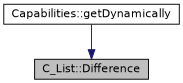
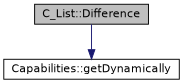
edge "Capabilities::getDynamically" -> "C_List::Difference": reversed
